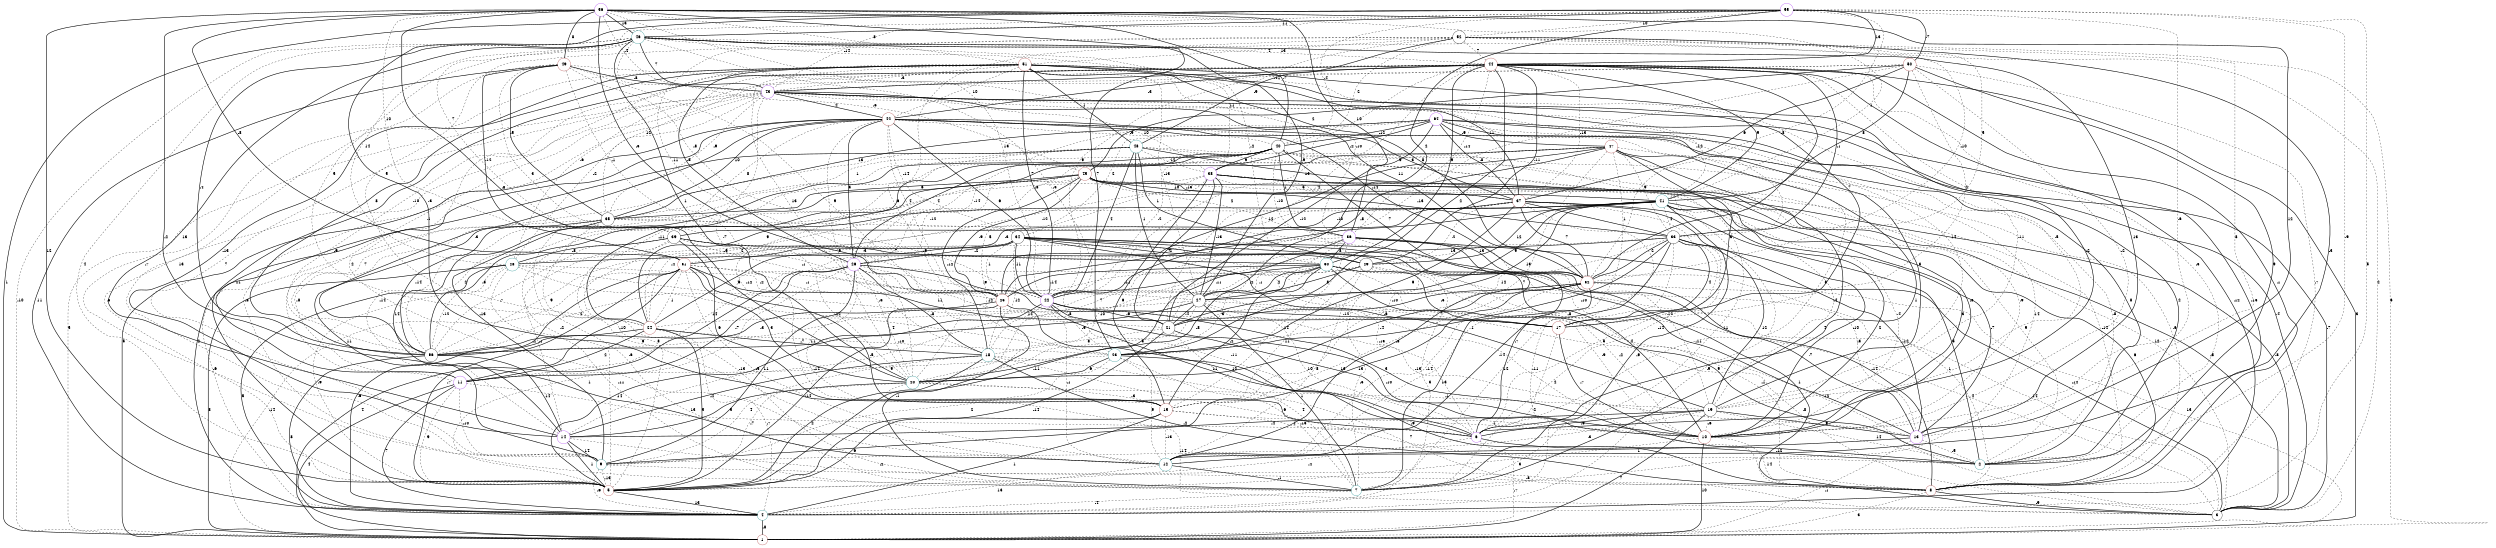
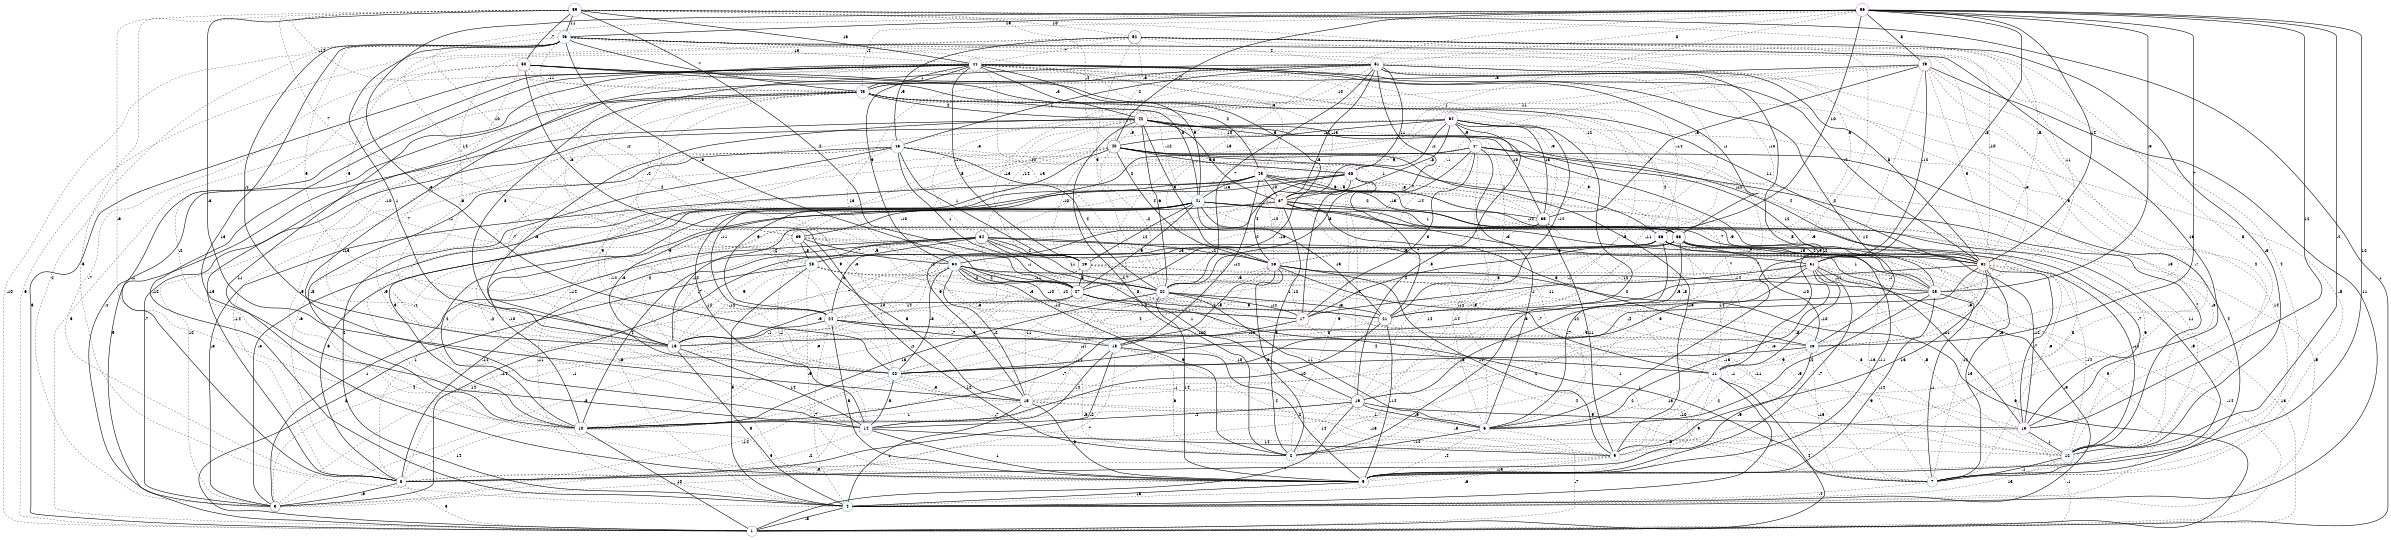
edge "56" -- "32": added, label "14"
node "96": label "96" -> "16"
edge "26" -- "1": label "4" -> "6"
